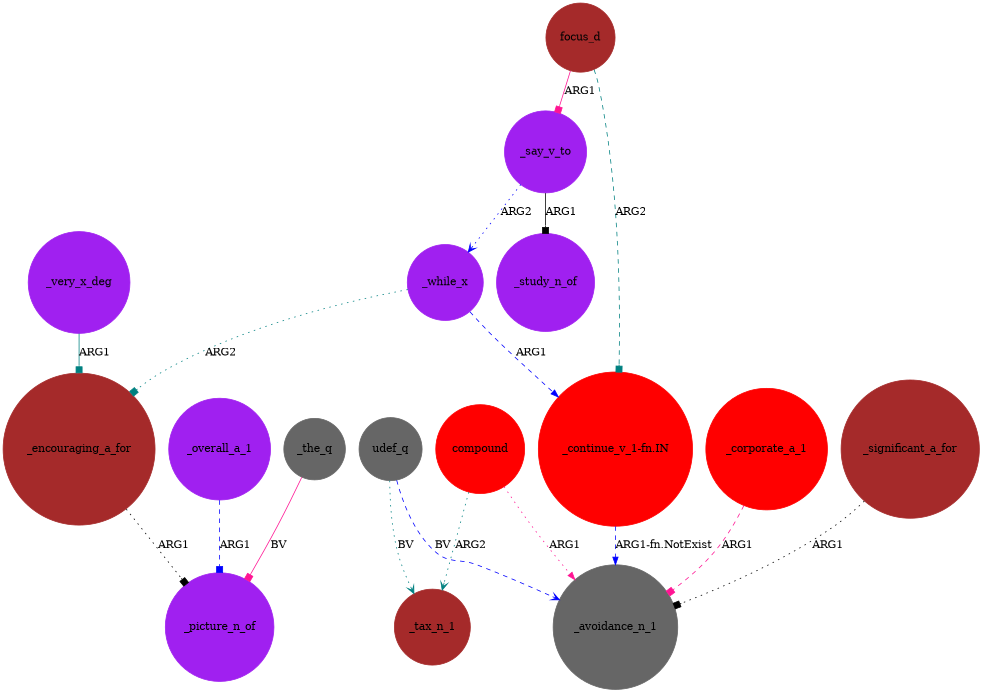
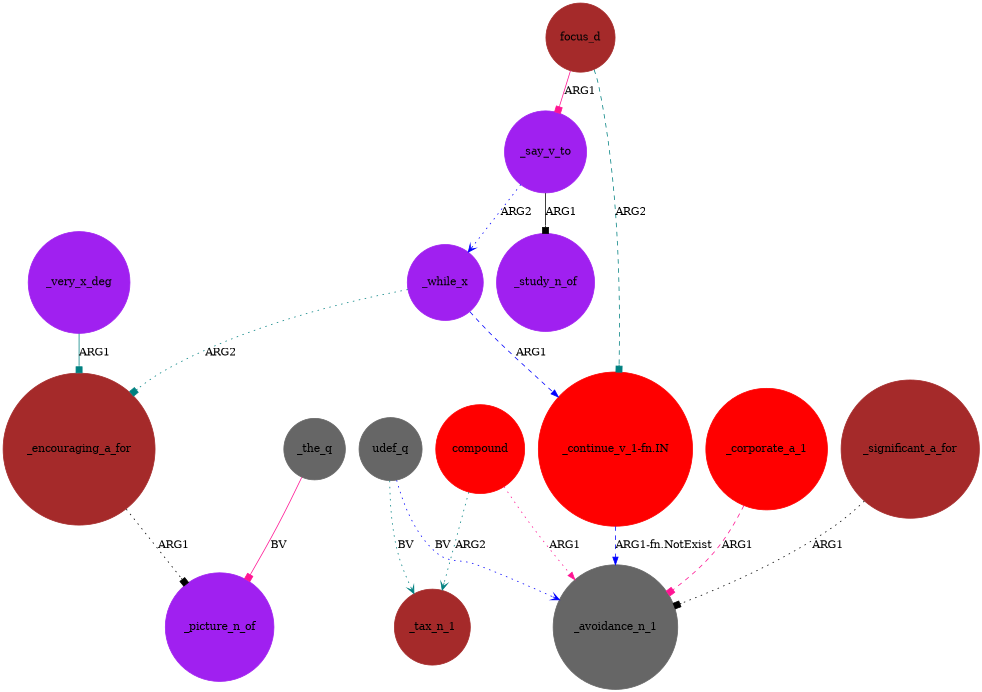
node "_overall_a_1": removed
edge "udef_q" -> "_avoidance_n_1": style dashed -> dotted
